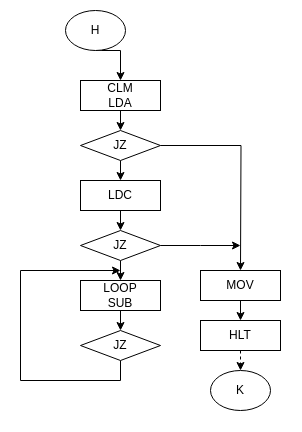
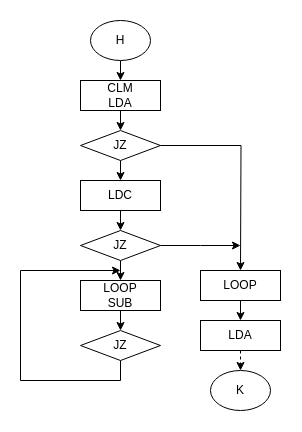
node "H": moved (96, 31) -> (121, 41)
node "MOV": label "MOV" -> "LOOP"
node "HLT": label "HLT" -> "LDA"
